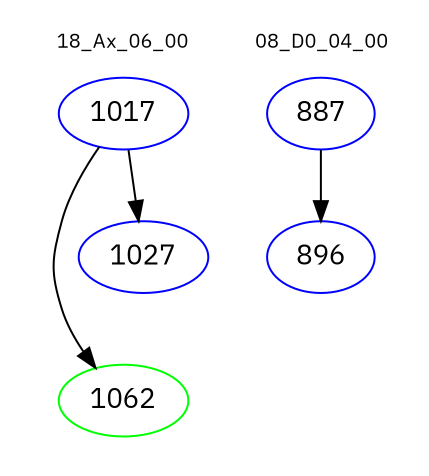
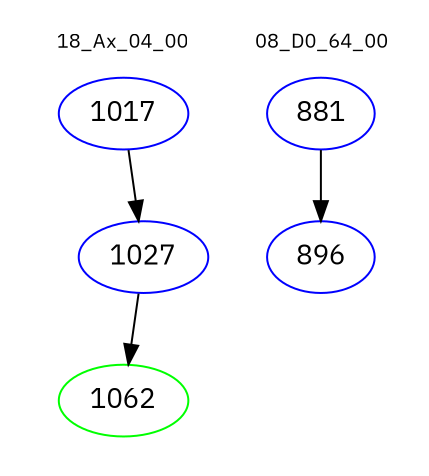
cluster "18_Ax_06_00": label "18_Ax_06_00" -> "18_Ax_04_00"
cluster "08_D0_04_00": label "08_D0_04_00" -> "08_D0_64_00"
node "887": label "887" -> "881"
edge "1017" -> "1062": now "1027" -> "1062"
